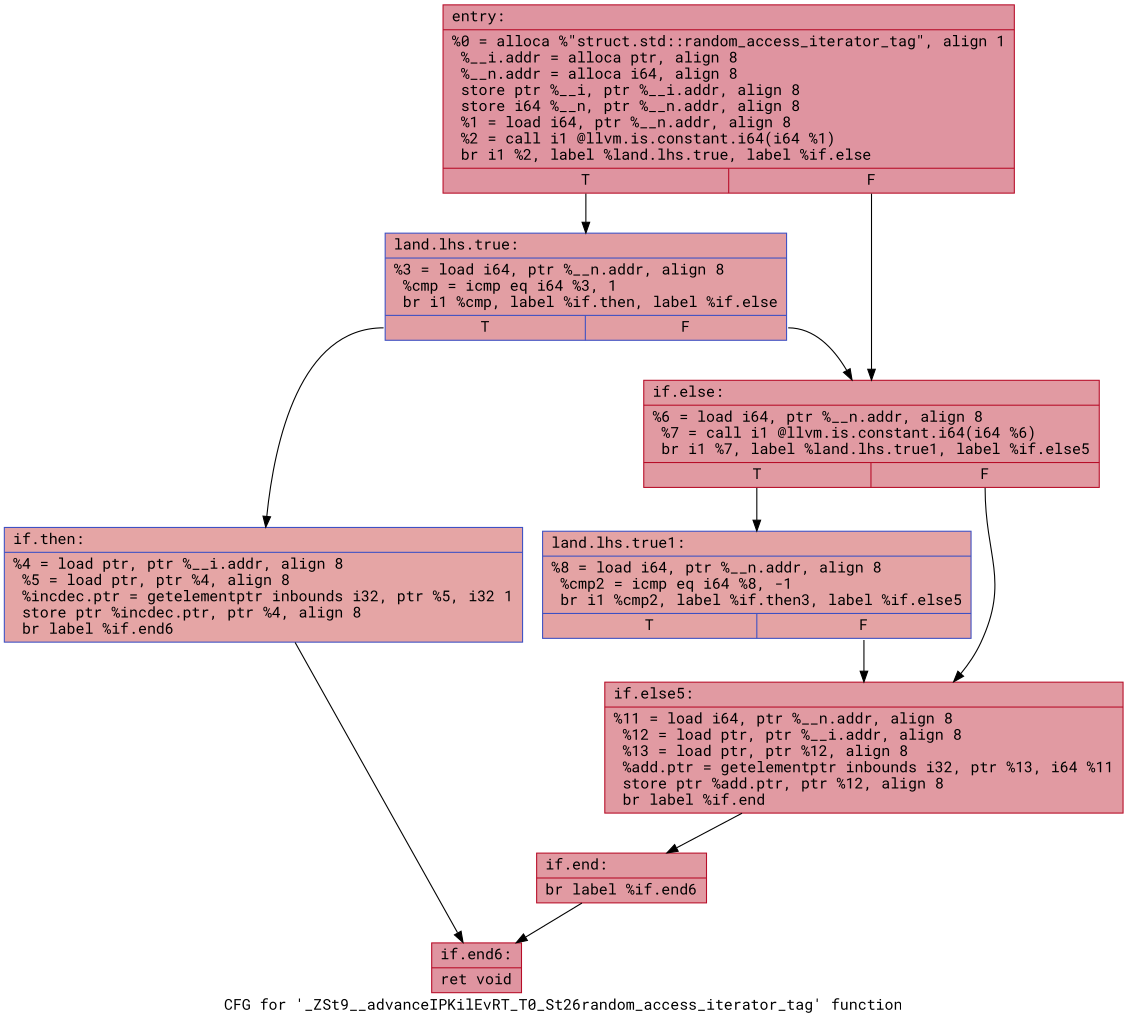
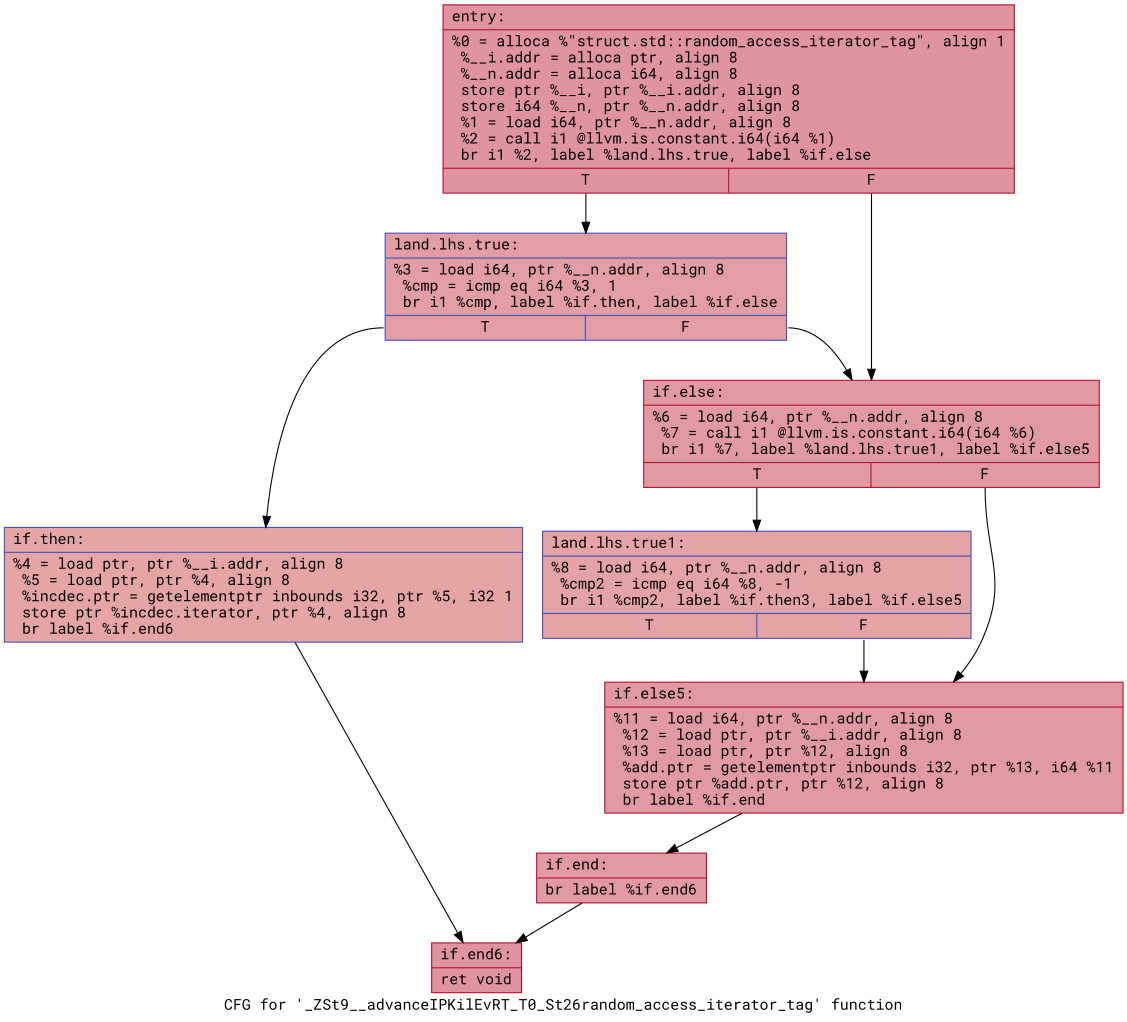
node "if.then:": text "store ptr %incdec.ptr, ptr %4, align 8" -> "store ptr %incdec.iterator, ptr %4, align 8"
